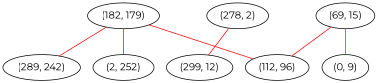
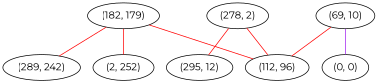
node "(69, 15)": label "(69, 15)" -> "(69, 10)"
edge "(278, 2)" -- "(112, 96)": added
node "(299, 12)": label "(299, 12)" -> "(295, 12)"
node "(0, 9)": label "(0, 9)" -> "(0, 0)"
